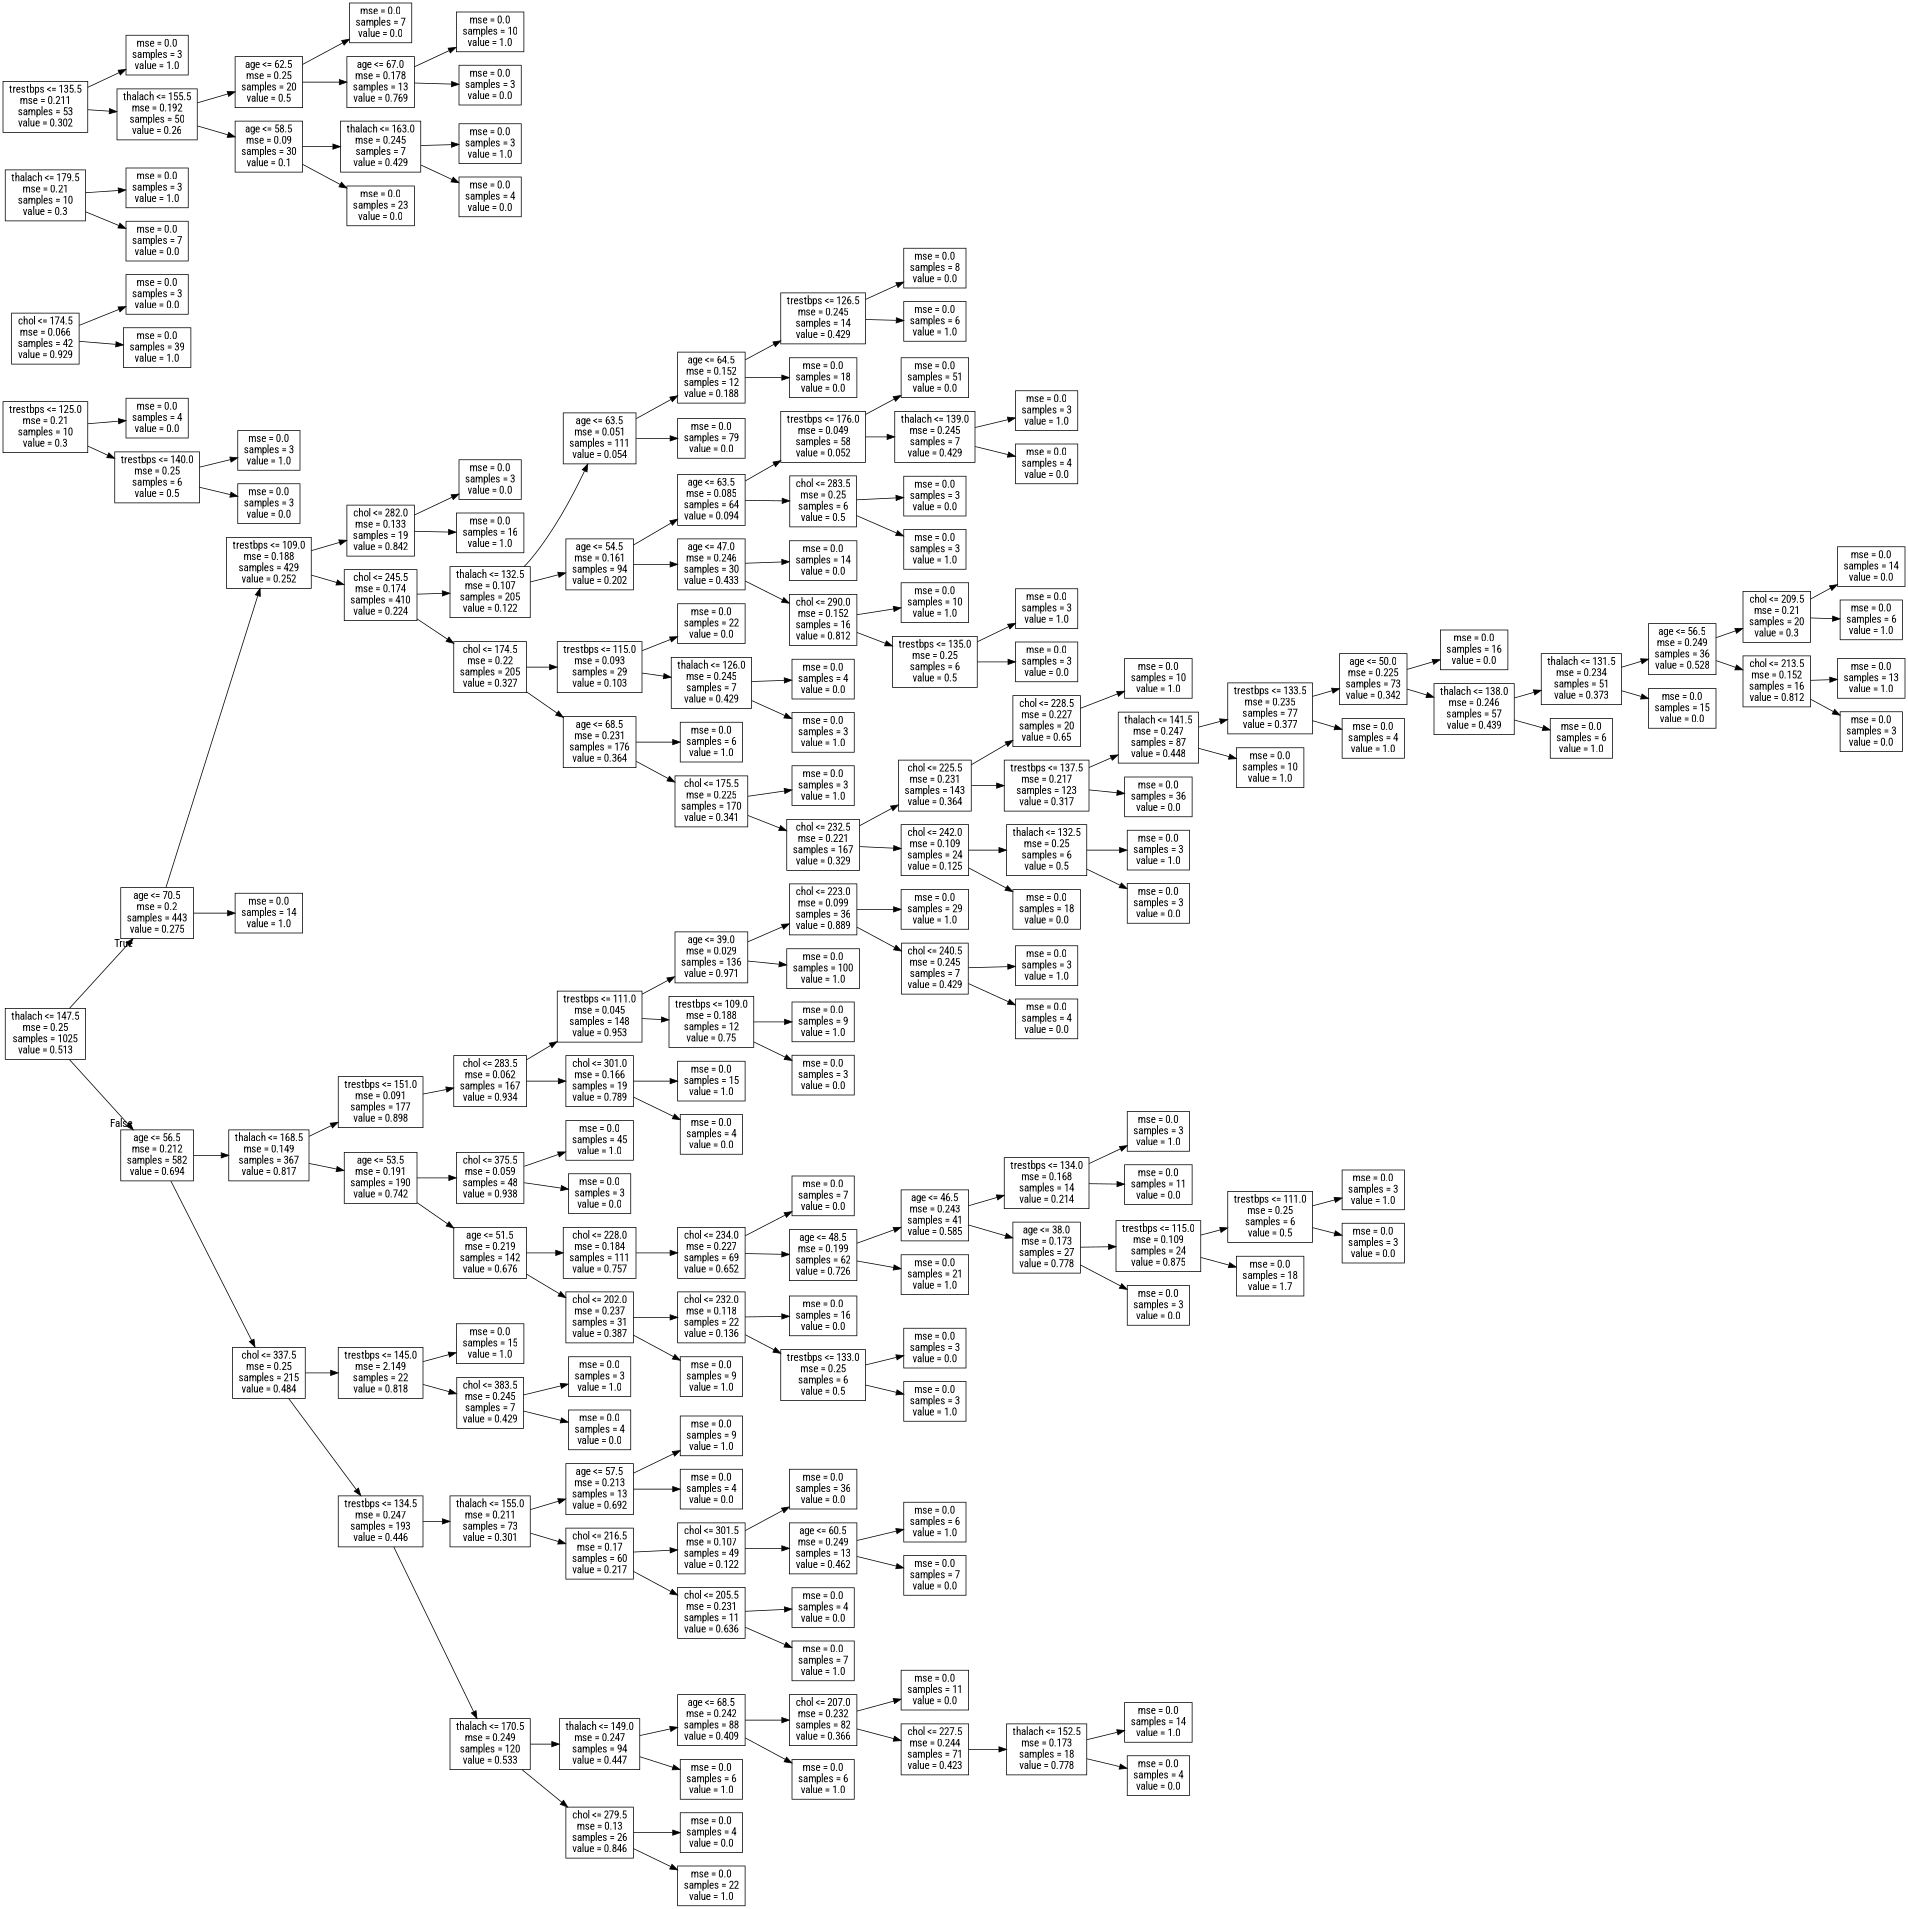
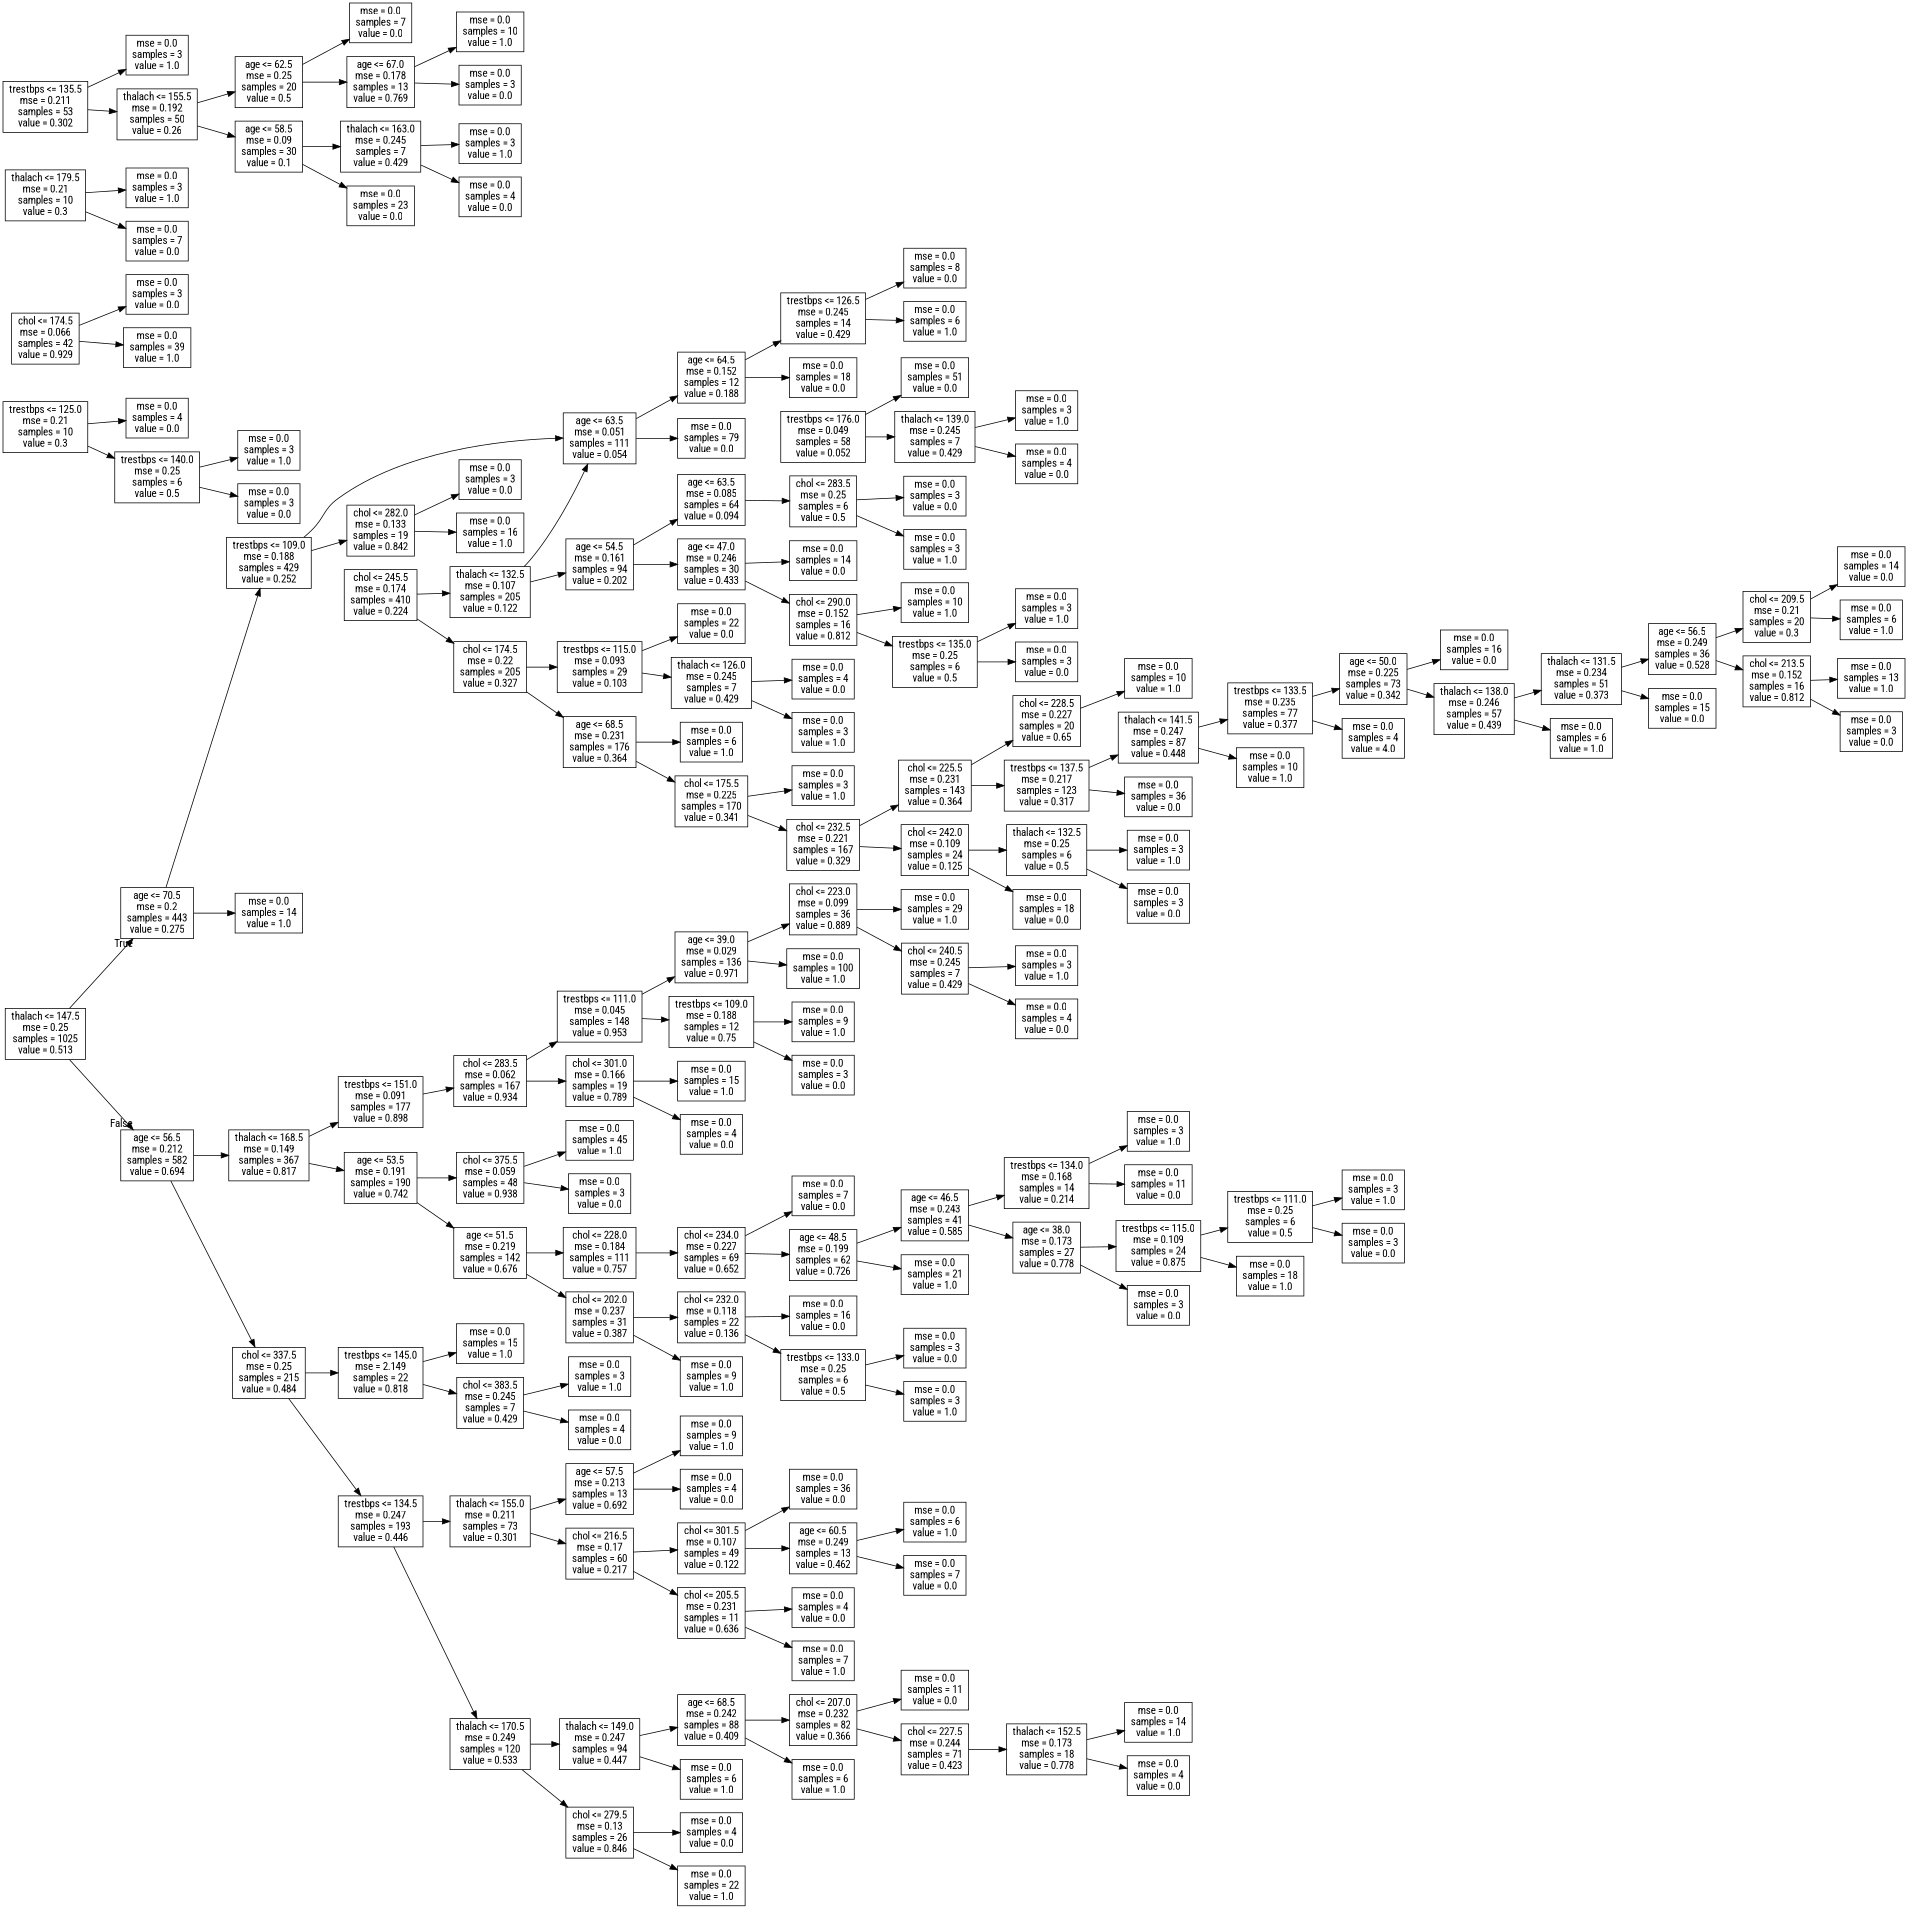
edge "age <= 63.5 mse = 0.085 samples = 64 value = 0.094" -> "trestbps <= 176.0 mse = 0.049 samples = 58 value = 0.052": removed
edge "trestbps <= 109.0 mse = 0.188 samples = 429 value = 0.252" -> "chol <= 245.5 mse = 0.174 samples = 410 value = 0.224": now "trestbps <= 109.0 mse = 0.188 samples = 429 value = 0.252" -> "age <= 63.5 mse = 0.051 samples = 111 value = 0.054"
node "mse = 0.0 samples = 4 value = 1.0": label "mse = 0.0 samples = 4 value = 1.0" -> "mse = 0.0 samples = 4 value = 4.0"
node "mse = 0.0 samples = 18 value = 1.7": label "mse = 0.0 samples = 18 value = 1.7" -> "mse = 0.0 samples = 18 value = 1.0"
